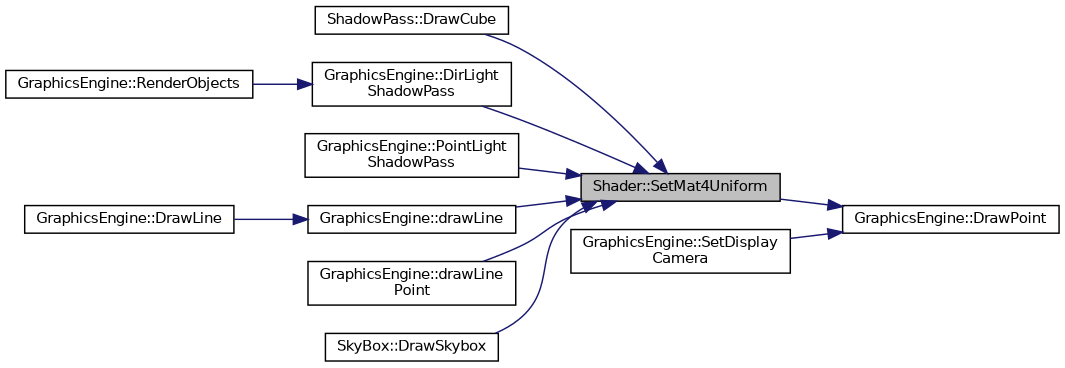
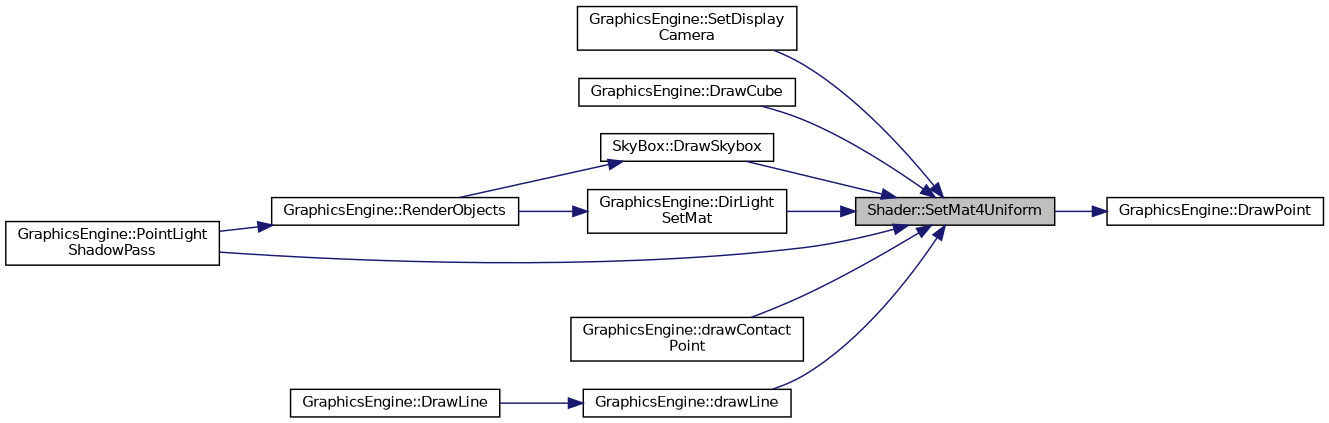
node "ShadowPass::DrawCube": label "ShadowPass::DrawCube" -> "GraphicsEngine::DrawCube"
node "GraphicsEngine::DirLight ShadowPass": label "GraphicsEngine::DirLight ShadowPass" -> "GraphicsEngine::DirLight SetMat"
edge "GraphicsEngine::RenderObjects" -> "SkyBox::DrawSkybox": added
edge "GraphicsEngine::PointLight ShadowPass" -> "GraphicsEngine::RenderObjects": added
edge "GraphicsEngine::SetDisplay Camera" -> "GraphicsEngine::DrawPoint": now "GraphicsEngine::SetDisplay Camera" -> "Shader::SetMat4Uniform"
node "GraphicsEngine::drawLine Point": label "GraphicsEngine::drawLine Point" -> "GraphicsEngine::drawContact Point"
